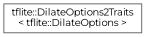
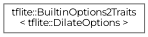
node "tflite::DilateOptions2Traits < tflite::DilateOptions >": label "tflite::DilateOptions2Traits < tflite::DilateOptions >" -> "tflite::BuiltinOptions2Traits < tflite::DilateOptions >"
